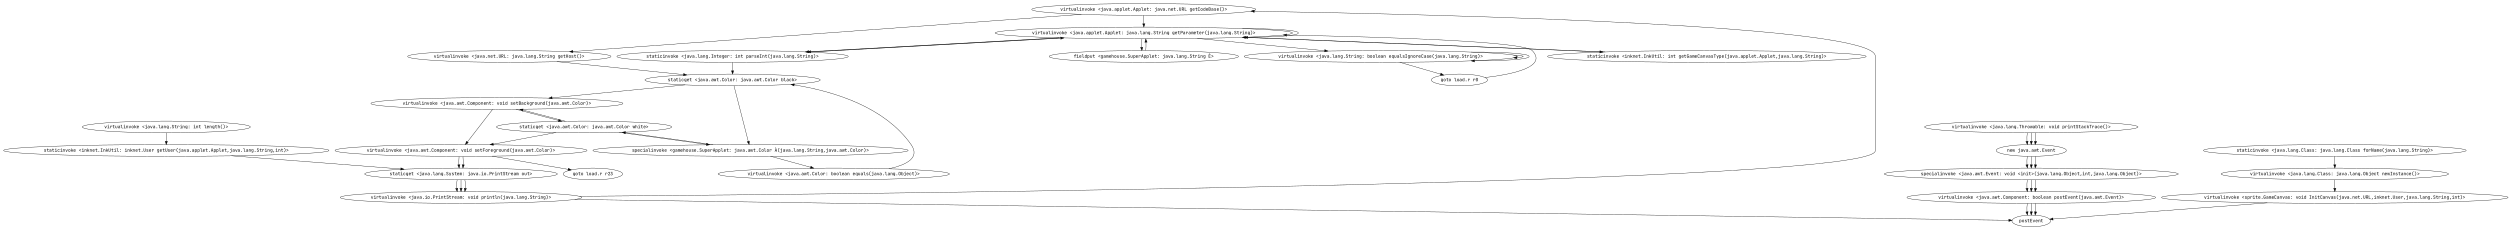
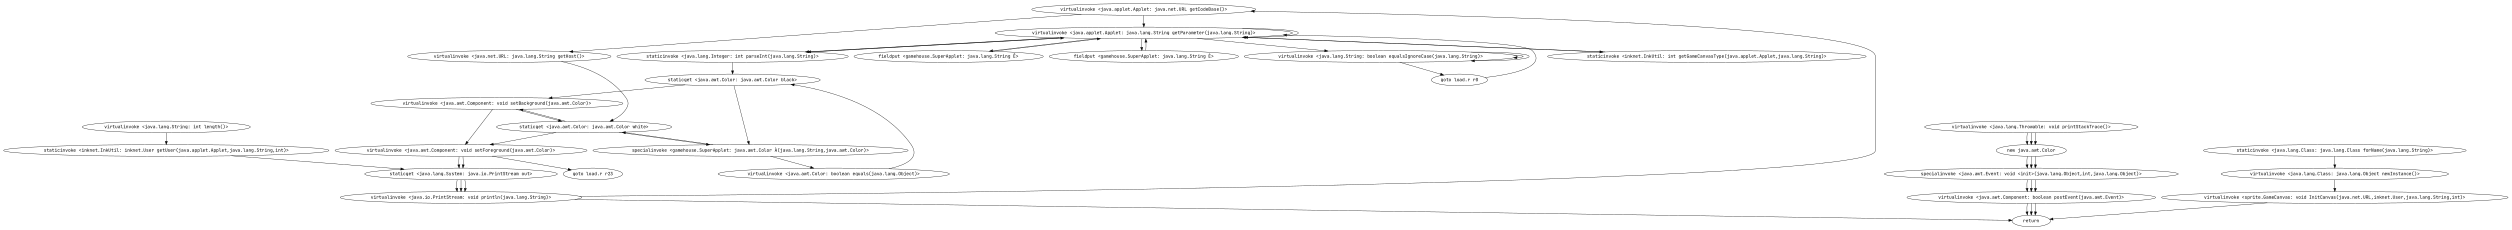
node "fieldput <gamehouse.SuperApplet: java.lang.String Ê>": added
edge "virtualinvoke <java.net.URL: java.lang.String getHost()>" -> "staticget <java.awt.Color: java.awt.Color black>": now "virtualinvoke <java.net.URL: java.lang.String getHost()>" -> "staticget <java.awt.Color: java.awt.Color white>"
node "new java.awt.Event": label "new java.awt.Event" -> "new java.awt.Color"
node "postEvent": label "postEvent" -> "return"
